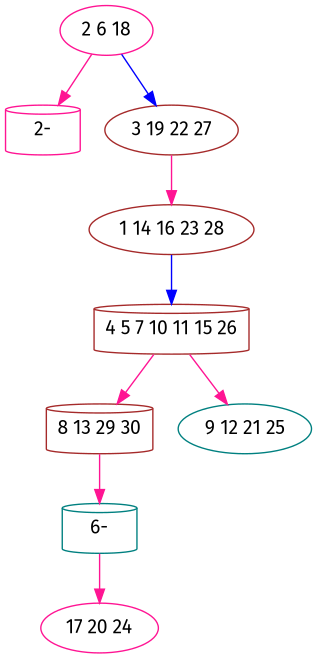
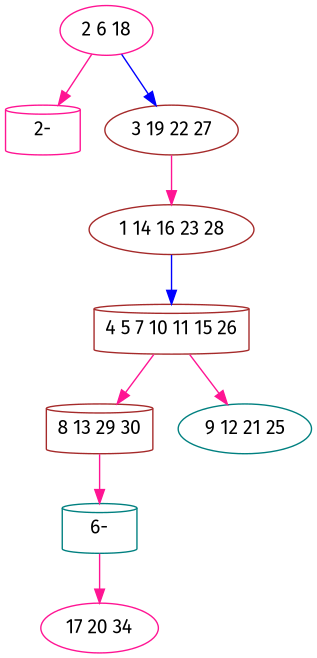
node "17 20 24": label "17 20 24" -> "17 20 34"
